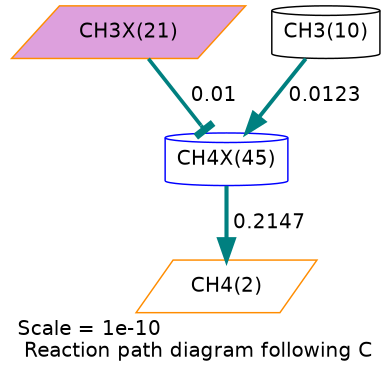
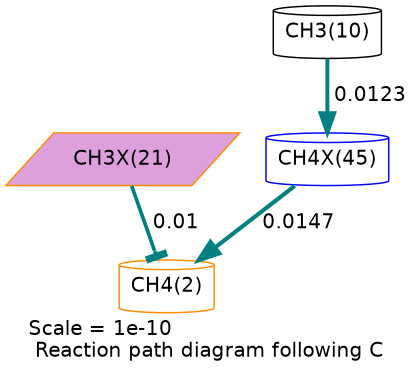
edge "CH3X(21)" -> "CH4X(45)": now "CH3X(21)" -> "CH4(2)"
edge "CH4X(45)" -> "CH4(2)": label " 0.2147" -> " 0.0147"
node "CH4(2)": shape parallelogram -> cylinder
